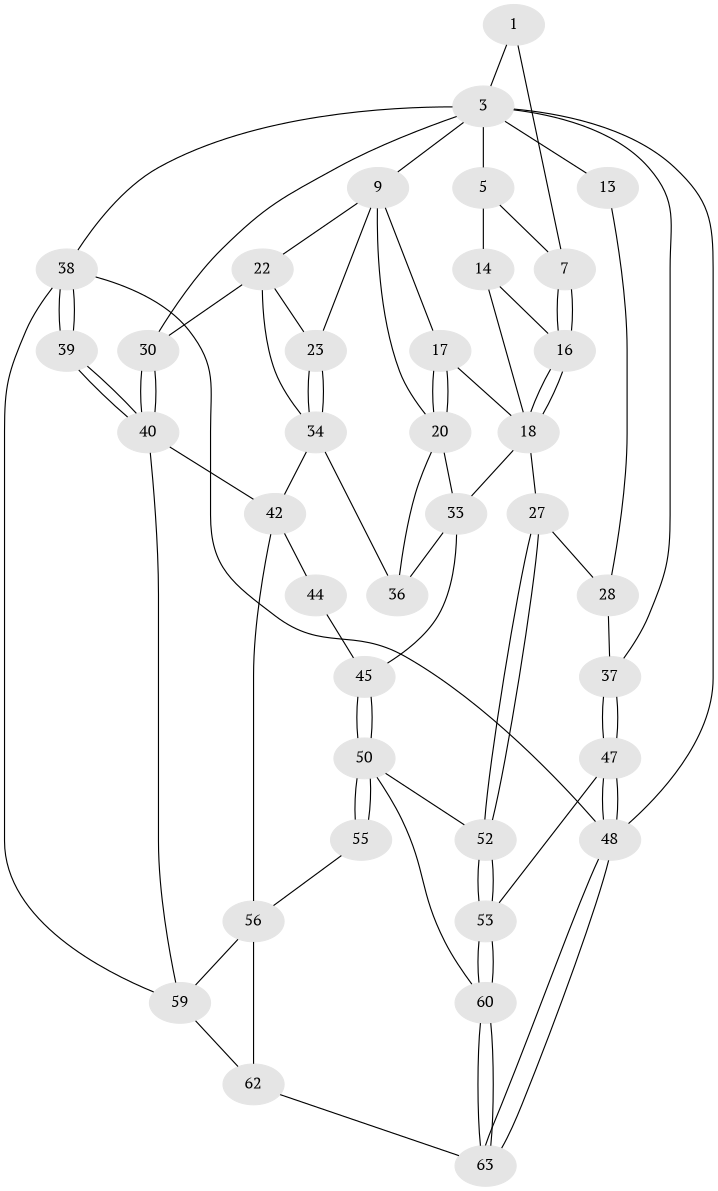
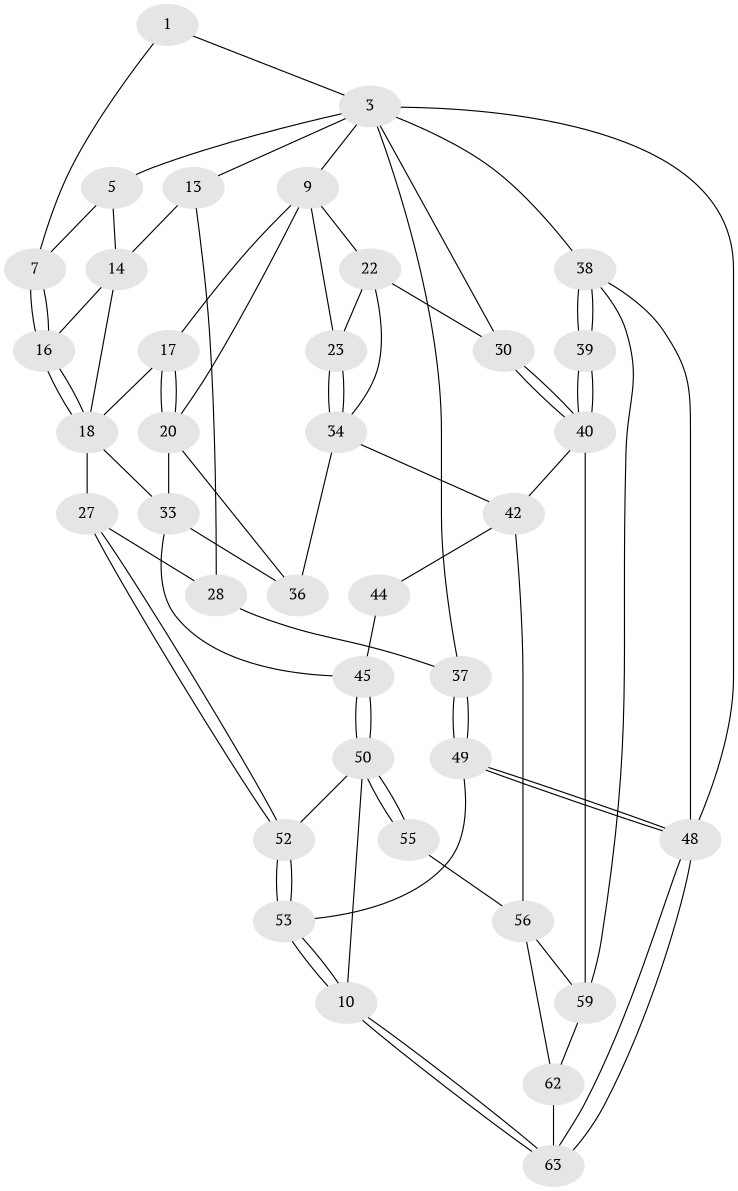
edge "13" -- "14": added
node "47": label "47" -> "49"
node "60": label "60" -> "10"
